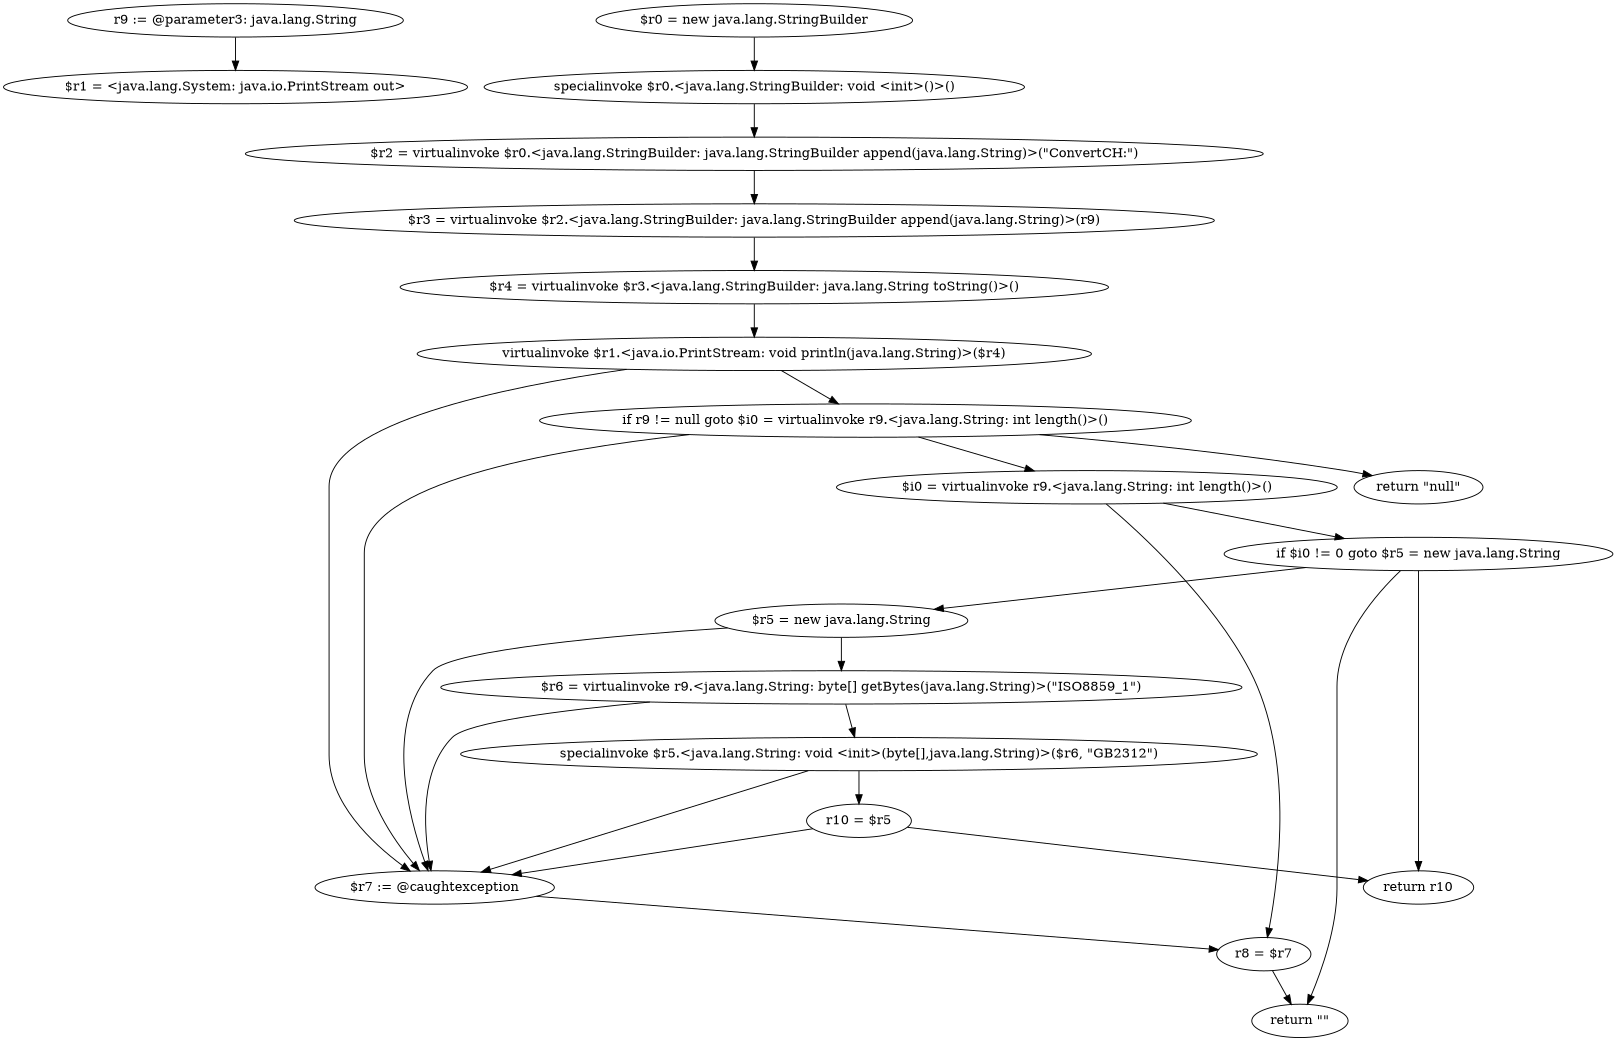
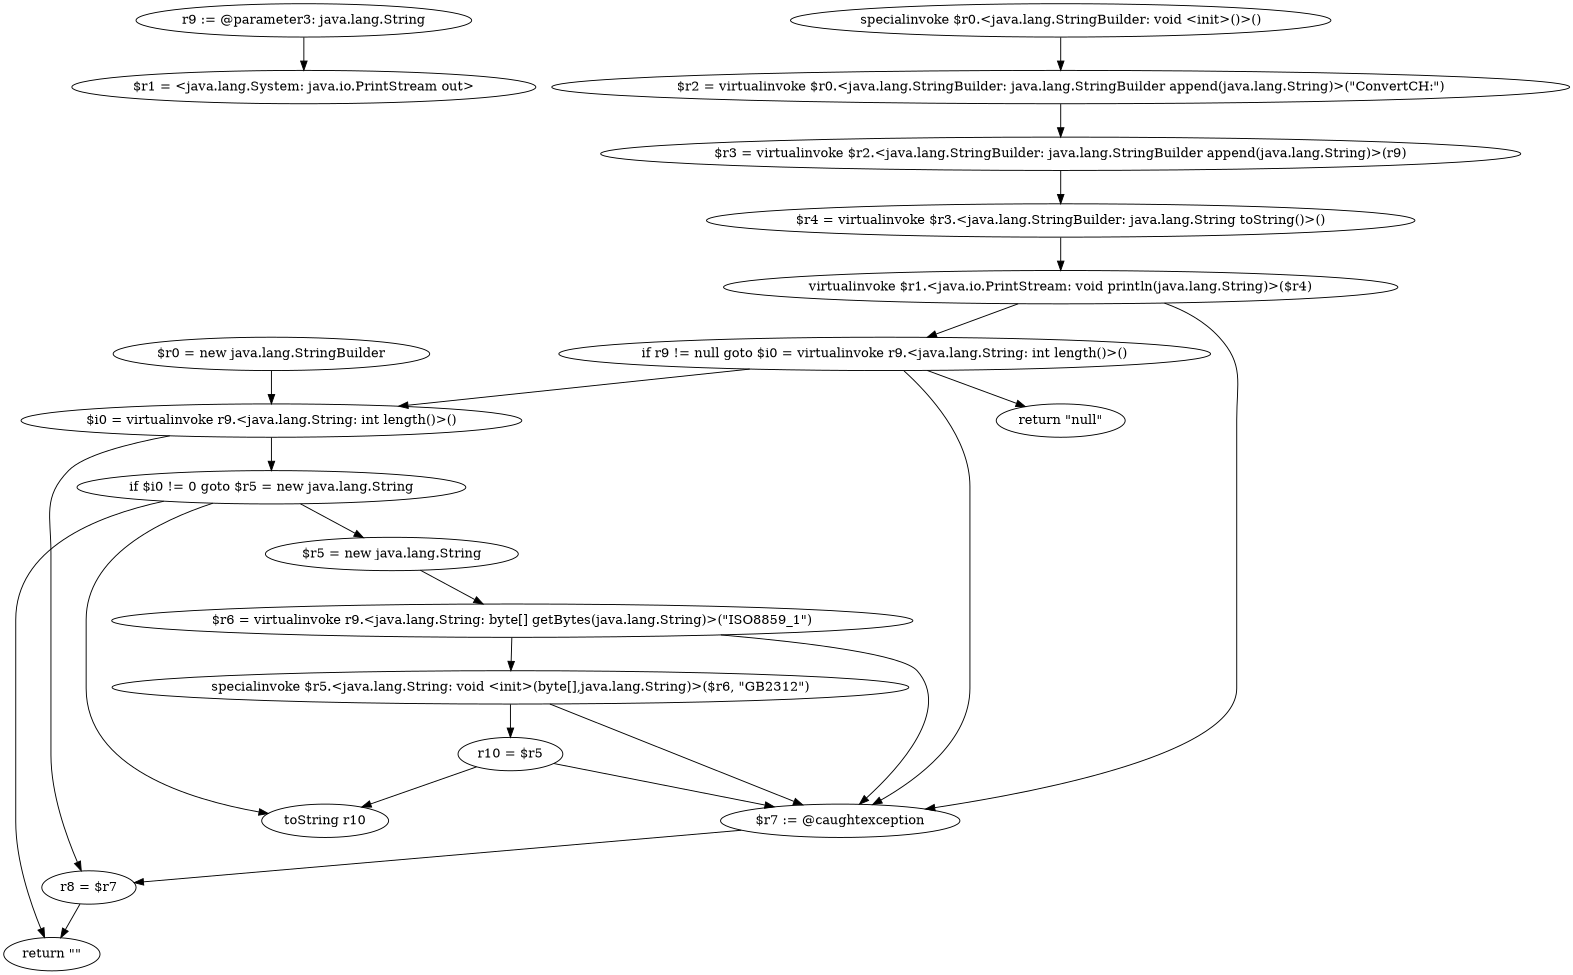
edge "$r0 = new java.lang.StringBuilder" -> "specialinvoke $r0.<java.lang.StringBuilder: void <init>()>()": now "$r0 = new java.lang.StringBuilder" -> "$i0 = virtualinvoke r9.<java.lang.String: int length()>()"
edge "$r5 = new java.lang.String" -> "$r7 := @caughtexception": removed
node "return r10": label "return r10" -> "toString r10"
